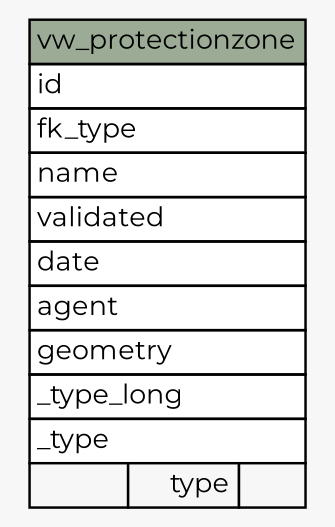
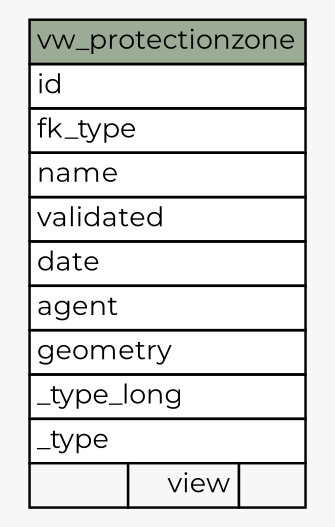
node "vw_protectionzone": text "type" -> "view"
